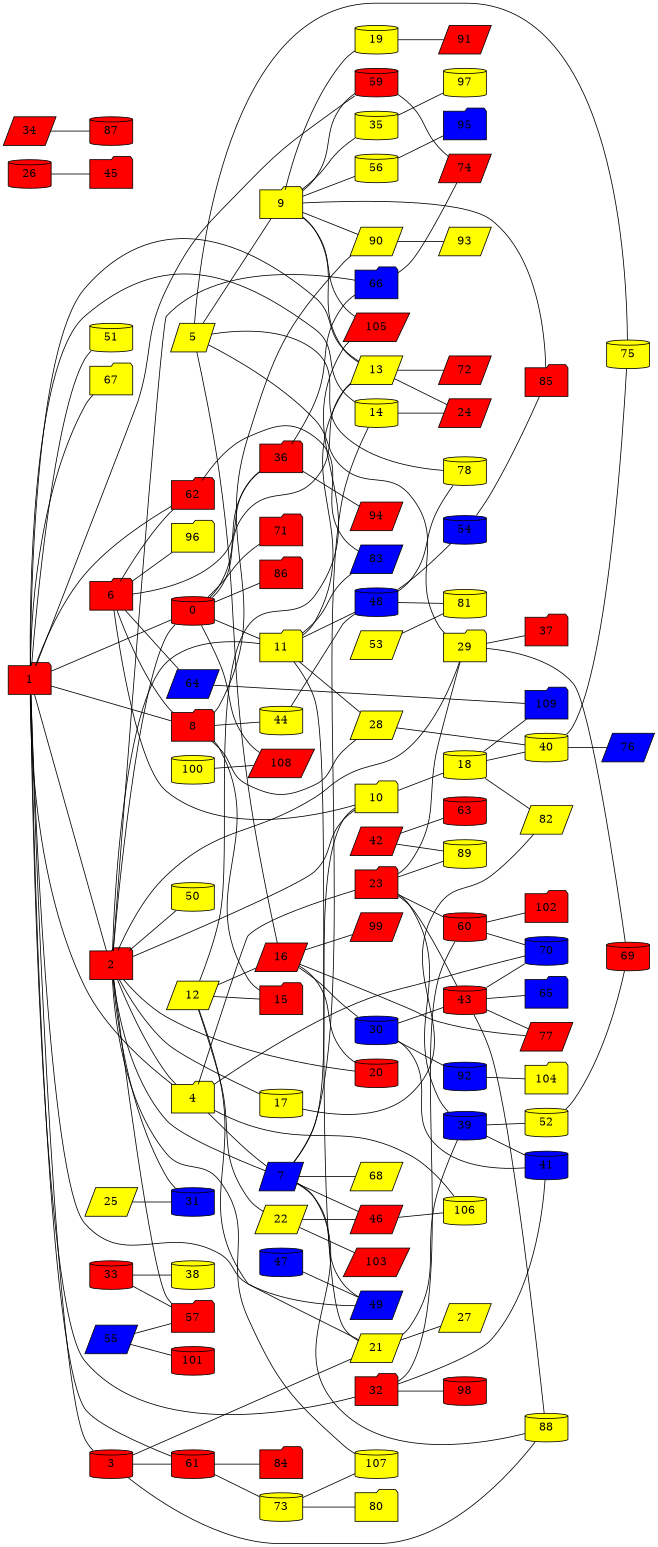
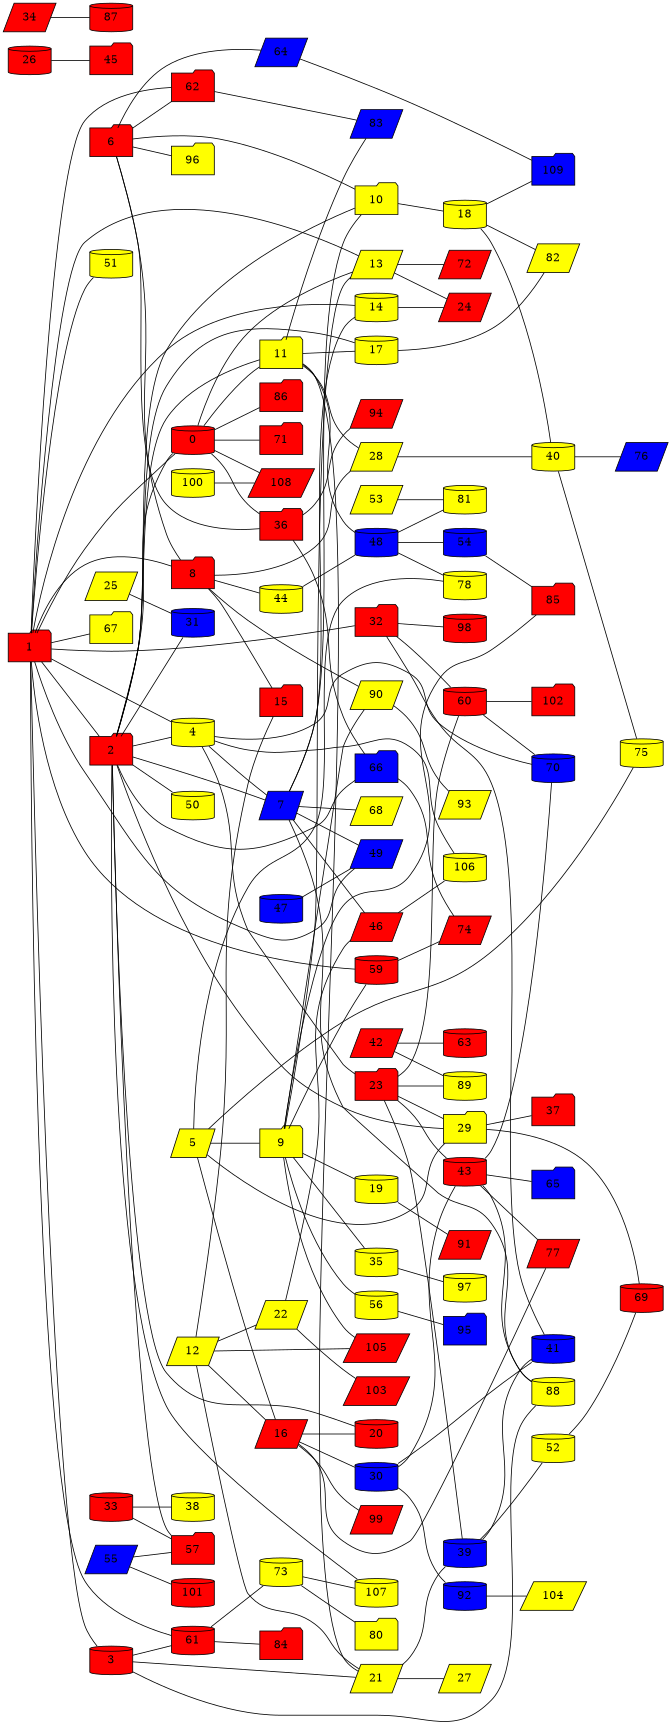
edge "13" -- "11": now "17" -- "11"
node "104": shape folder -> parallelogram
node "4": shape folder -> cylinder
